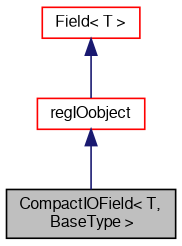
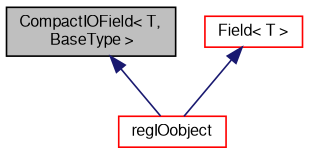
edge "CompactIOField< T, BaseType >" -> "regIOobject": reversed
